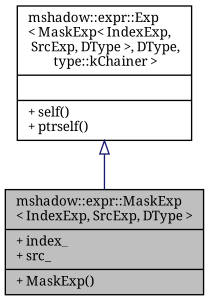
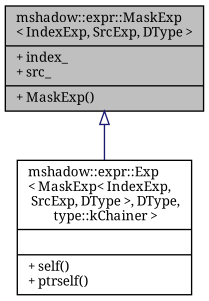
edge "mshadow::expr::MaskExp" -> "mshadow::expr::Exp": reversed
